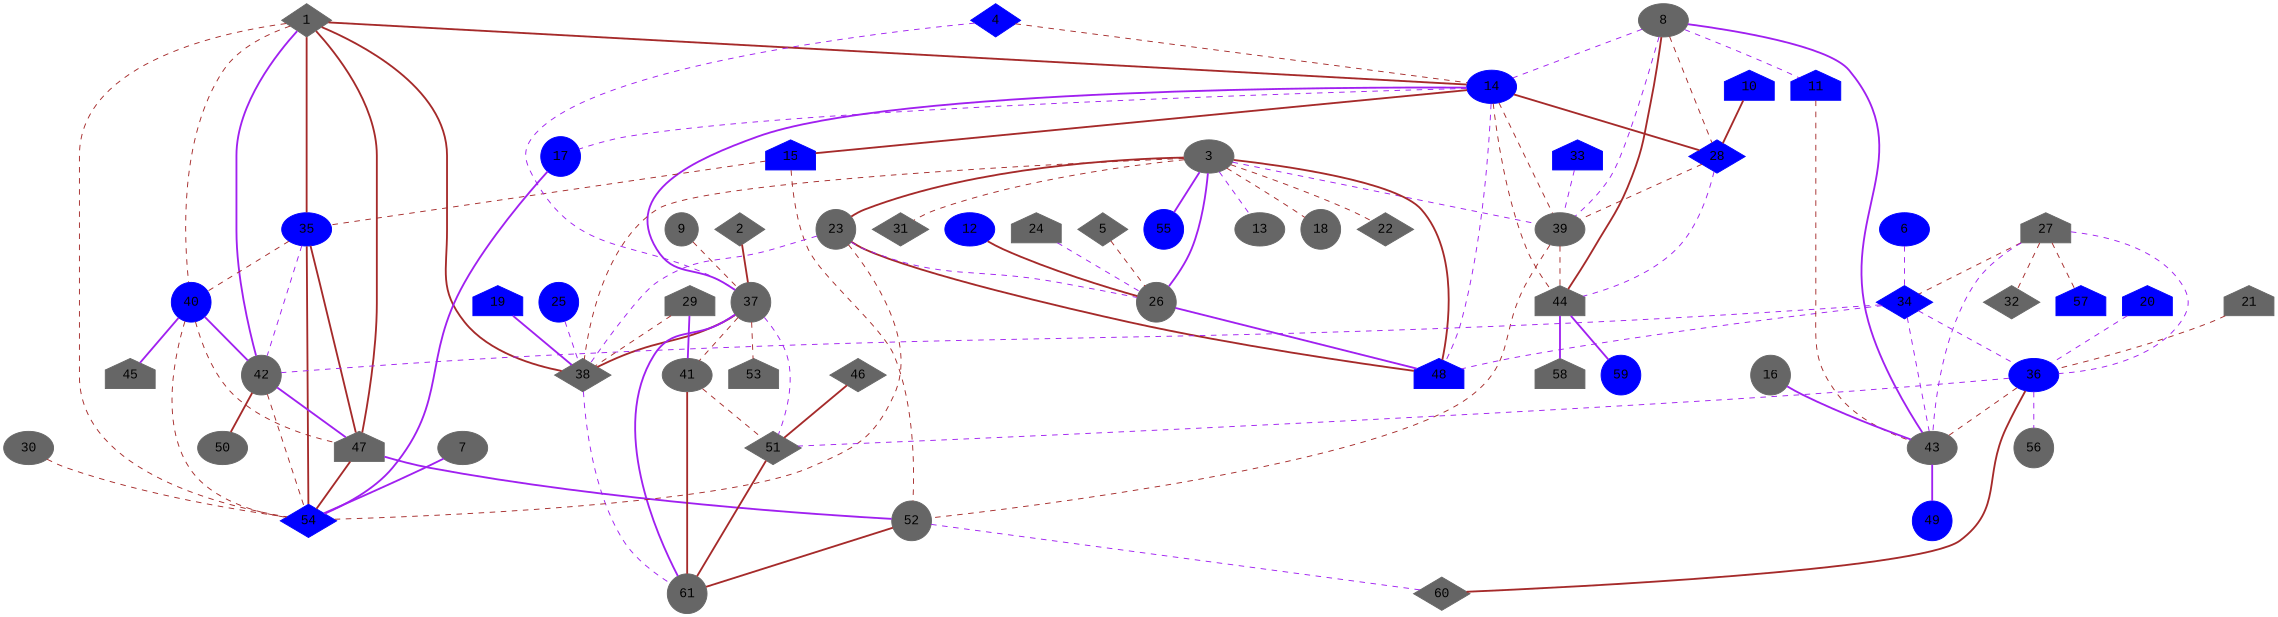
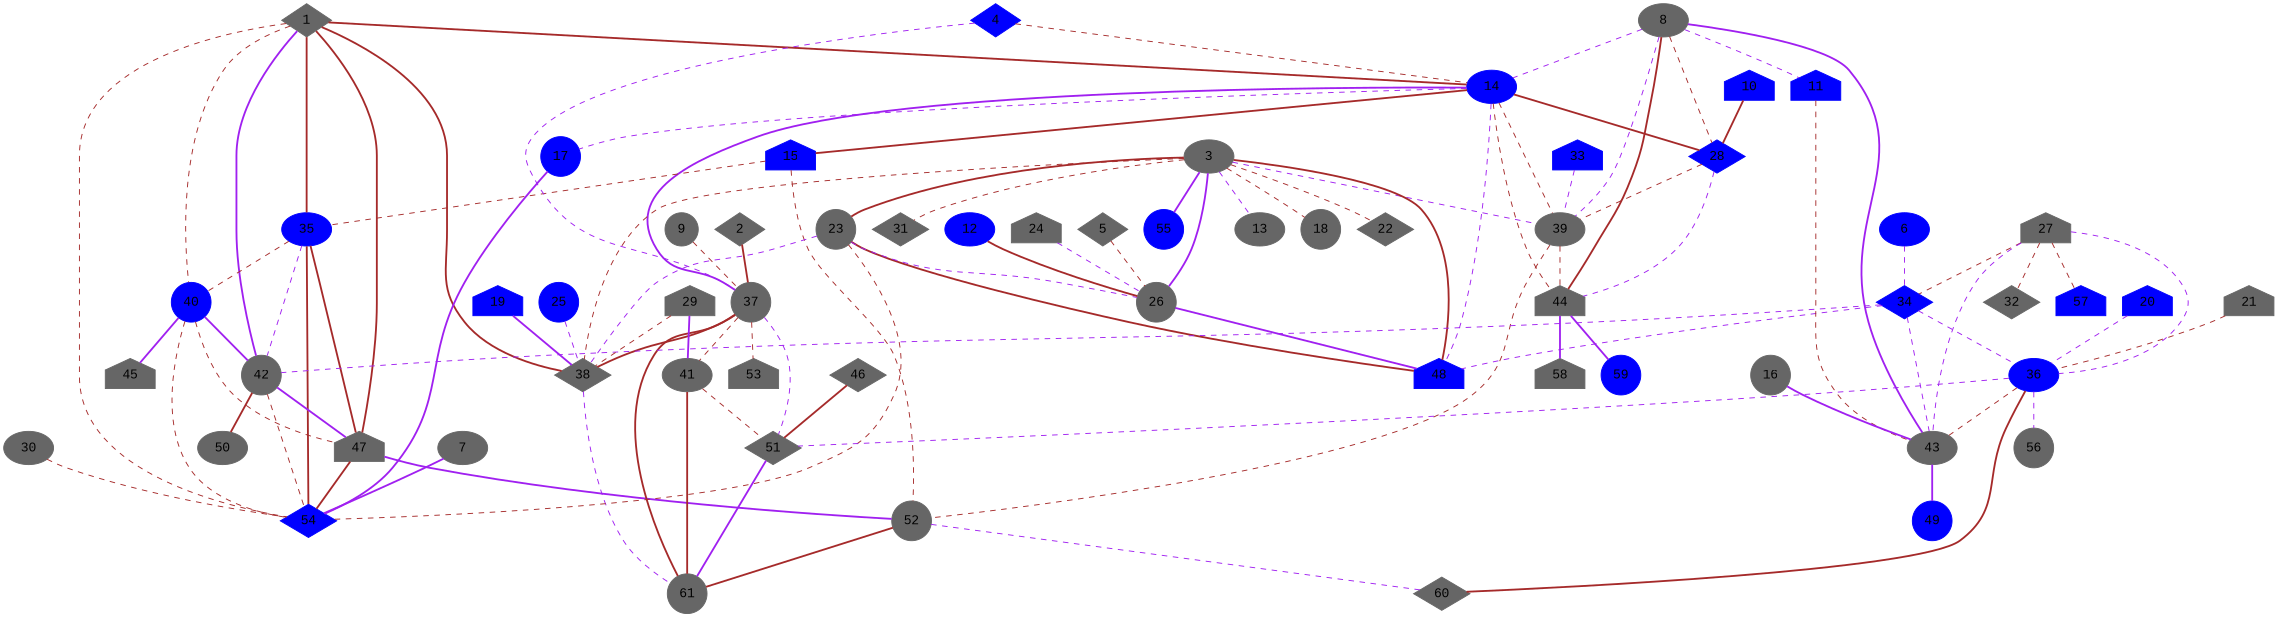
edge "37" -- "61": color purple -> brown
edge "51" -- "61": color brown -> purple
